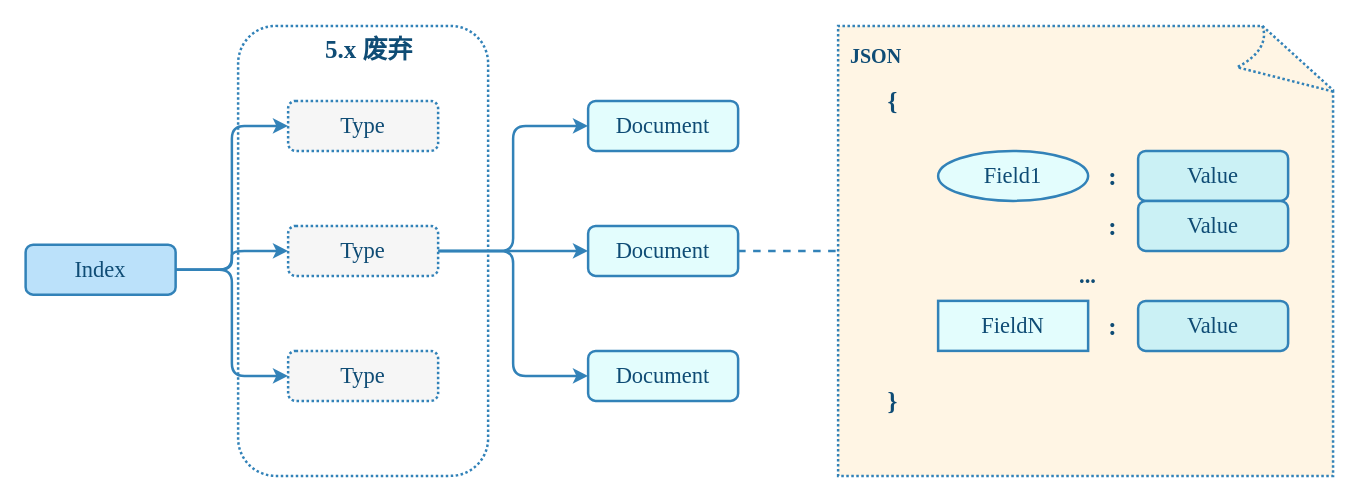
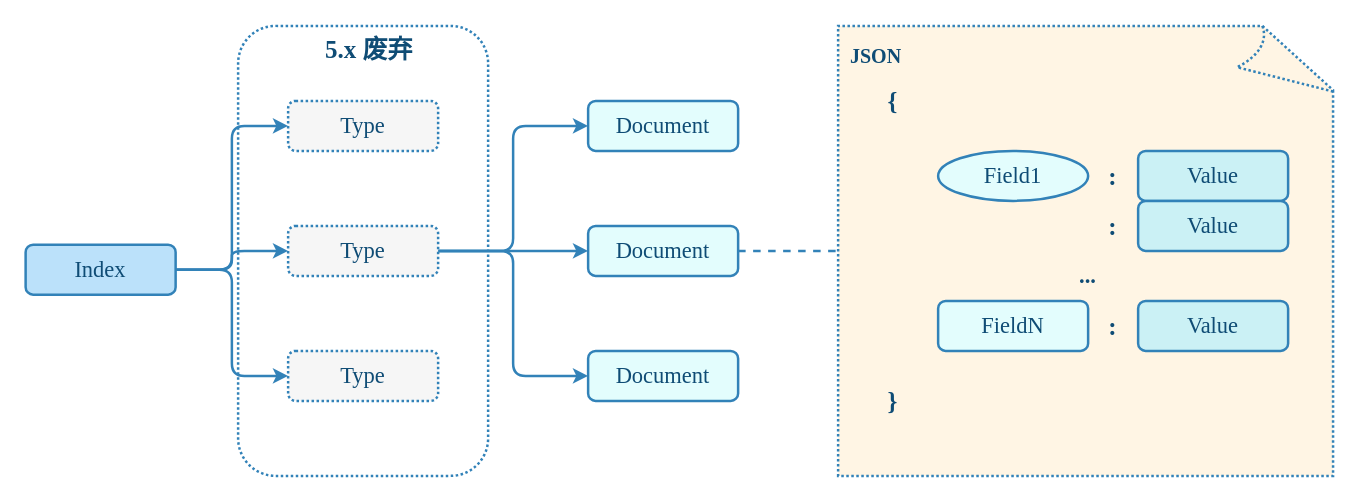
node "FieldN": shape rectangle -> rounded rectangle
